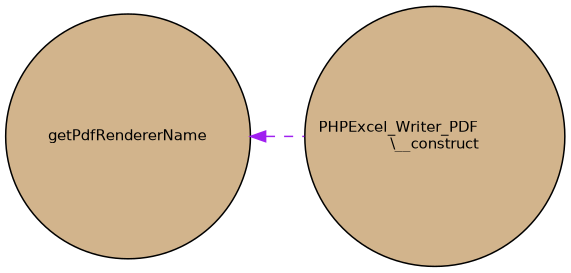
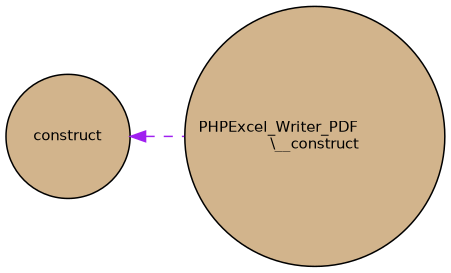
node "getPdfRendererName": label "getPdfRendererName" -> "construct"
